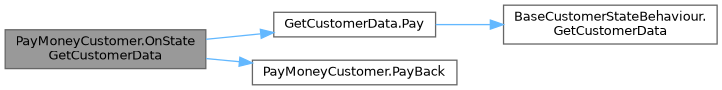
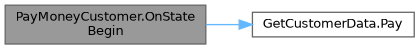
node "BaseCustomerStateBehaviour. GetCustomerData": removed
node "PayMoneyCustomer.OnState GetCustomerData": label "PayMoneyCustomer.OnState GetCustomerData" -> "PayMoneyCustomer.OnState Begin"
node "PayMoneyCustomer.PayBack": removed
